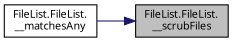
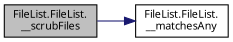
edge "FileList.FileList. __matchesAny" -> "FileList.FileList. __scrubFiles": reversed
